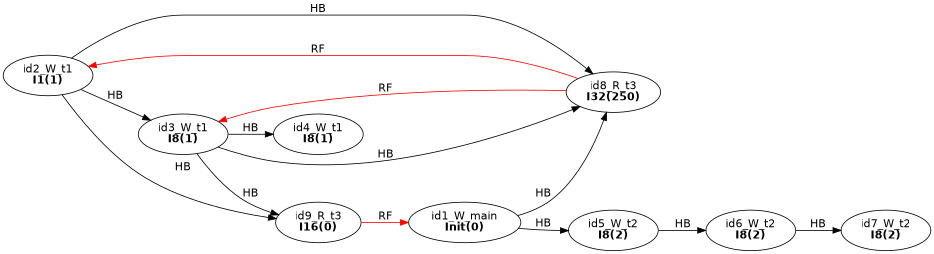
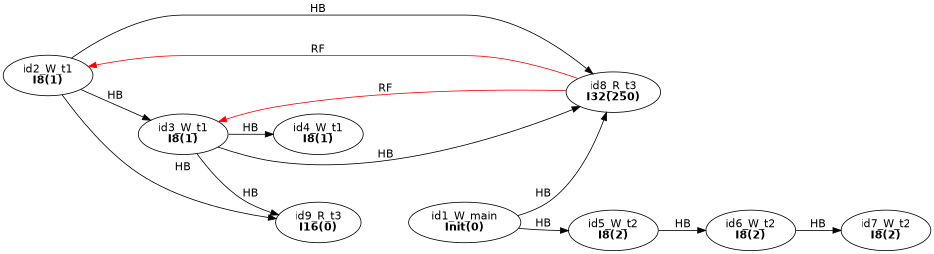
node "id2_W_t1": text "I1(1)" -> "I8(1)"
edge "id9_R_t3" -> "id1_W_main": removed, label "RF"
